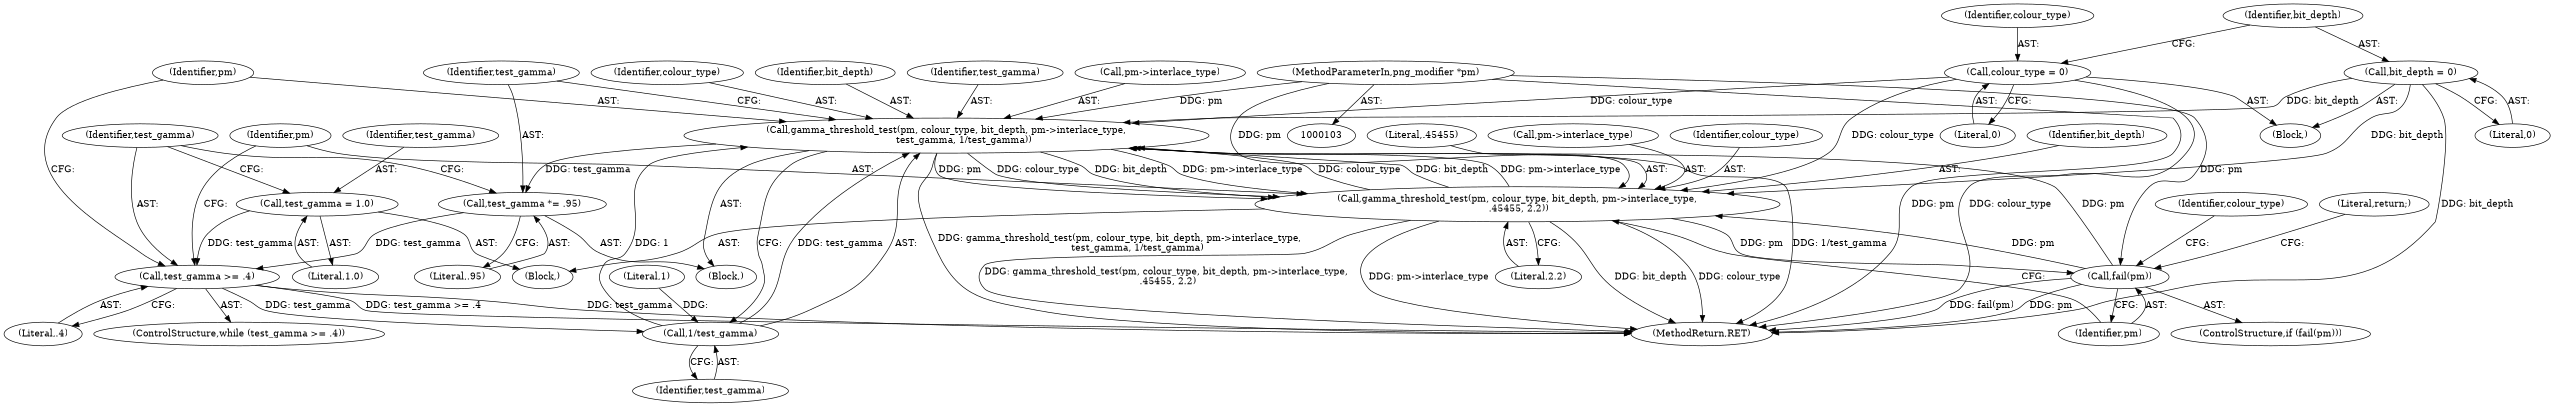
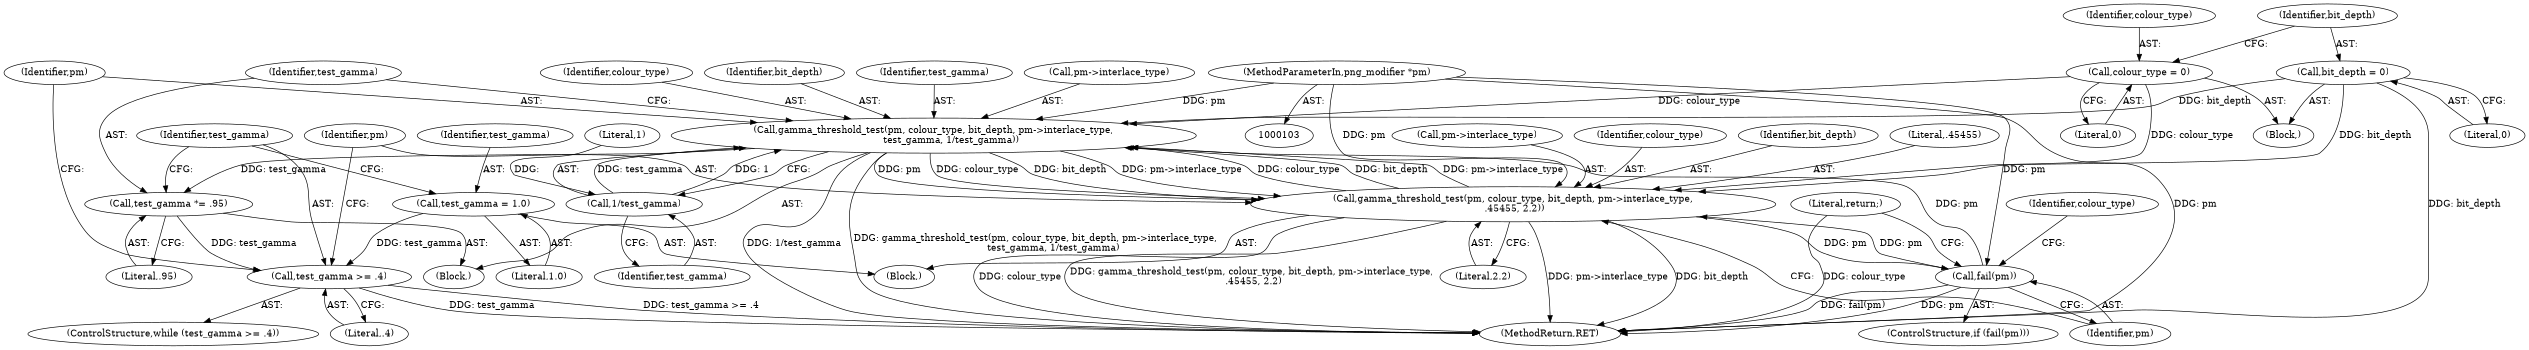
edge "(Call,colour_type = 0)" -> "(MethodReturn,RET)": now "(Literal,return;)" -> "(MethodReturn,RET)"
edge "(Call,test_gamma >= .4)" -> "(Call,1/test_gamma)": removed, label "DDG: test_gamma"
